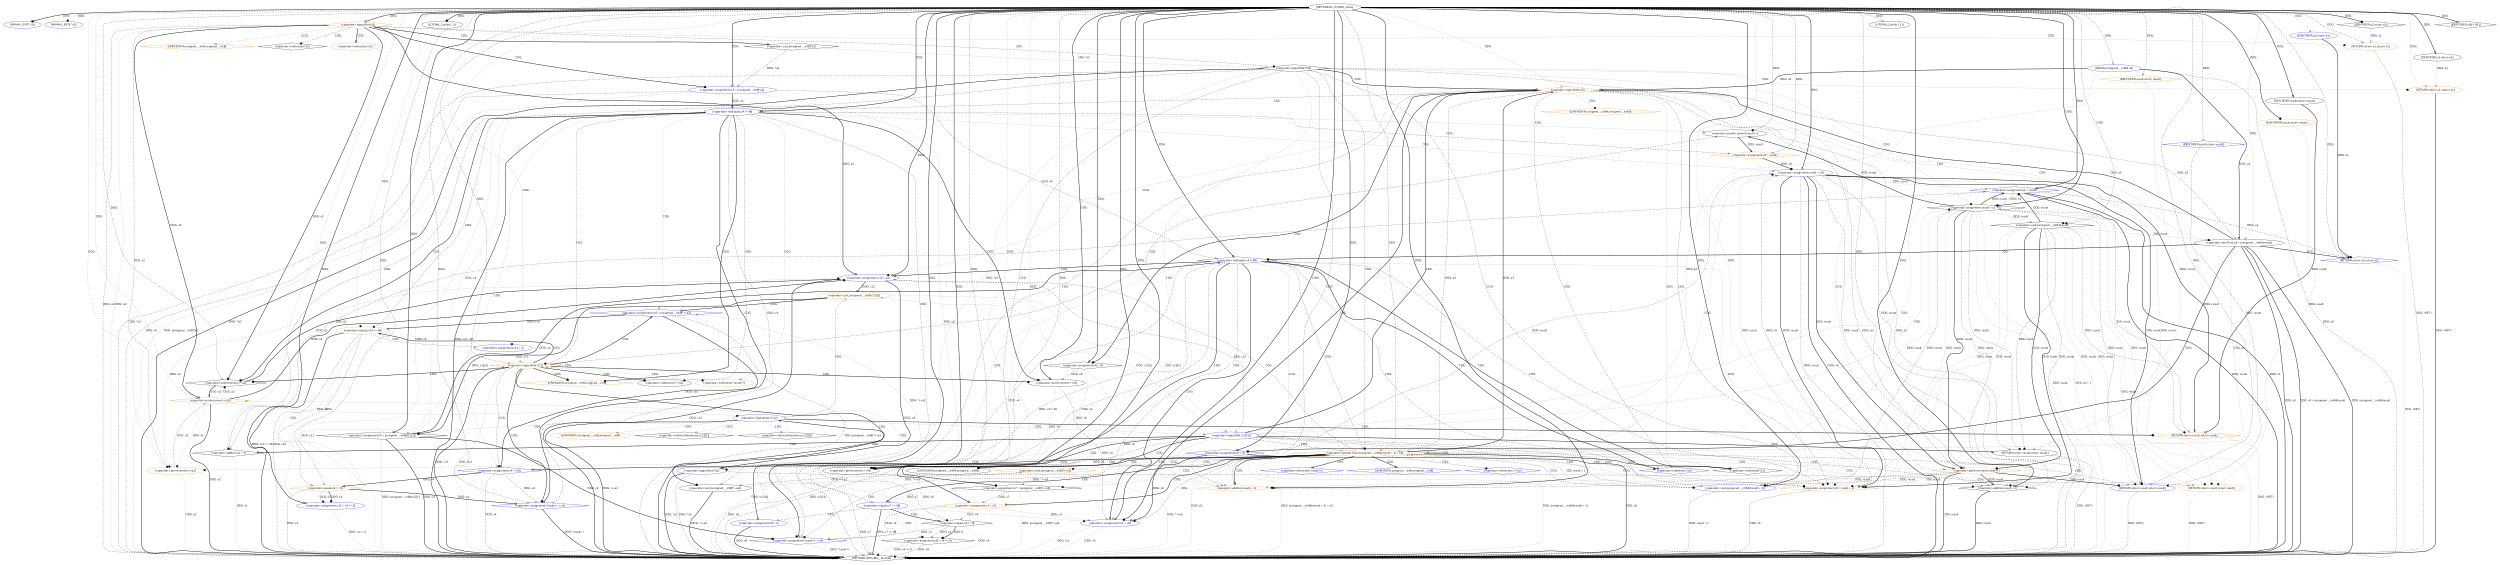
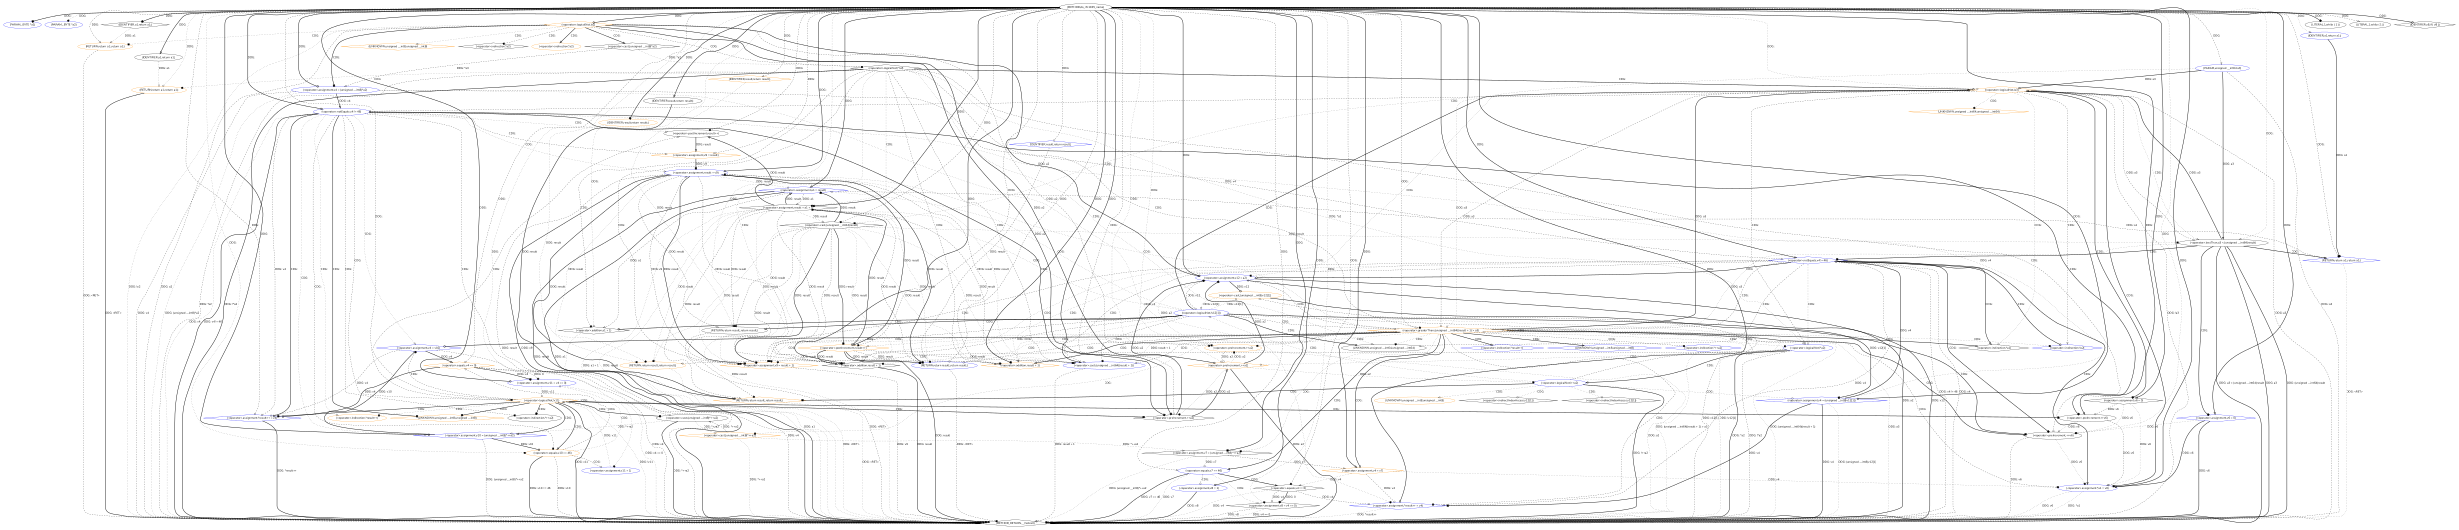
edge "(<operator>.cast,(unsigned __int8)v12[1])" -> "(<operator>.assignment,v10 = (unsigned __int8)*++a2)": now "(METHOD,do_rfc1035_name)" -> "(<operator>.assignment,v10 = (unsigned __int8)*++a2)"
node "(<operator>.assignment,v4 = (unsigned __int8)v12[1])": color black -> blue
